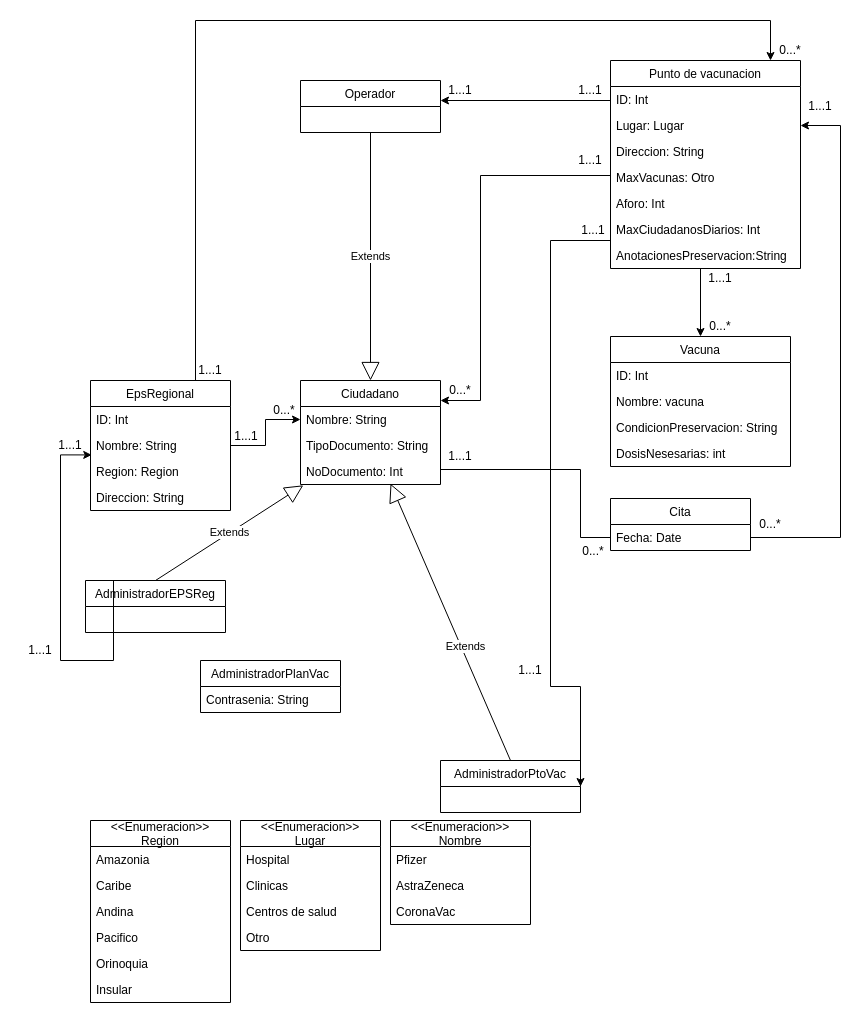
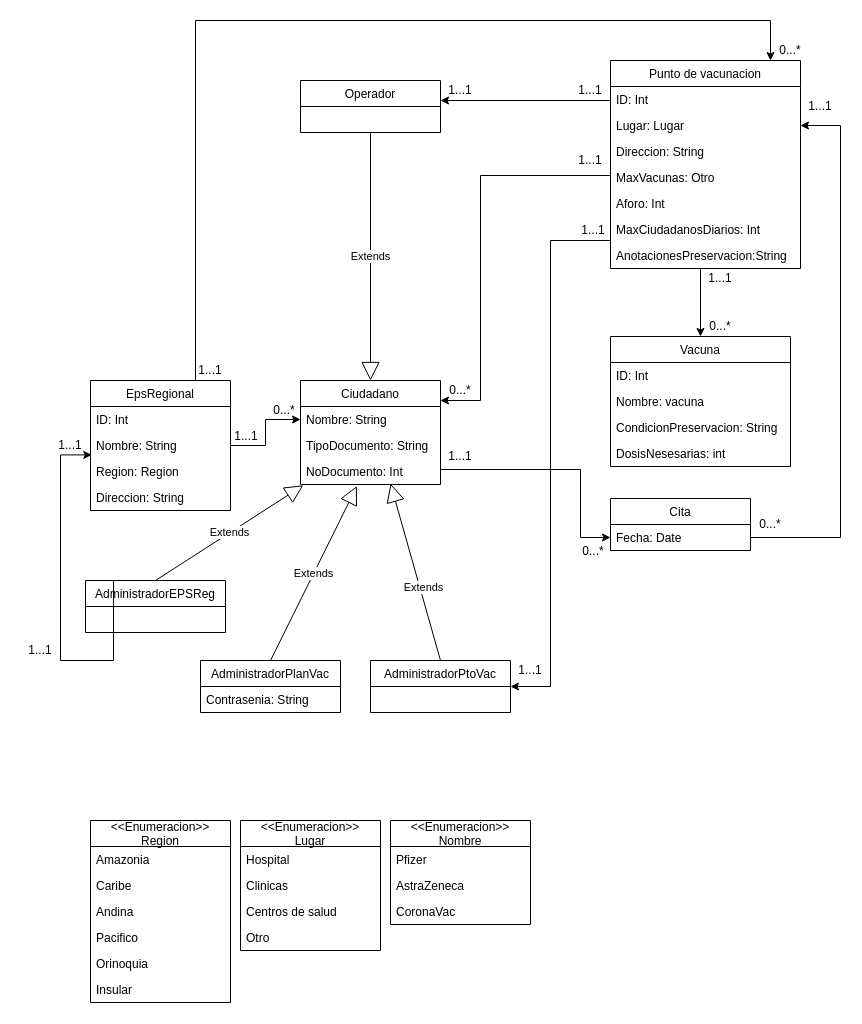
edge "NoDocumento: Int" -- "Fecha: Date": arrowhead none -> classic
edge "AdministradorPlanVac" -> "NoDocumento: Int": added, label "Extends"
node "AdministradorPtoVac": moved (511, 787) -> (441, 687)
